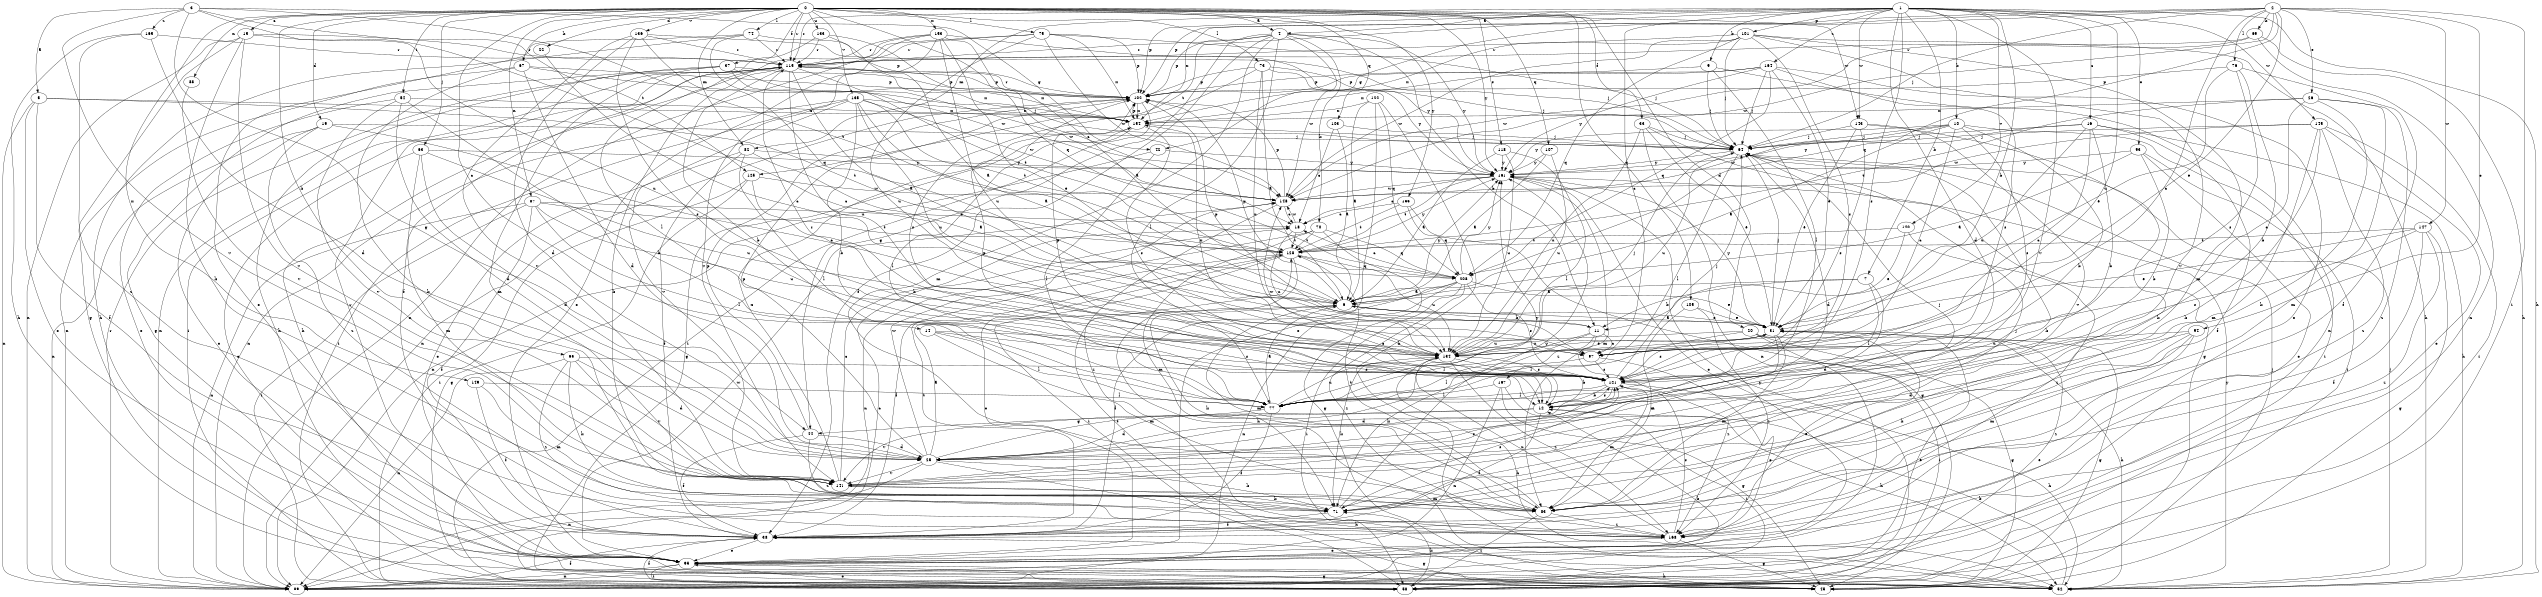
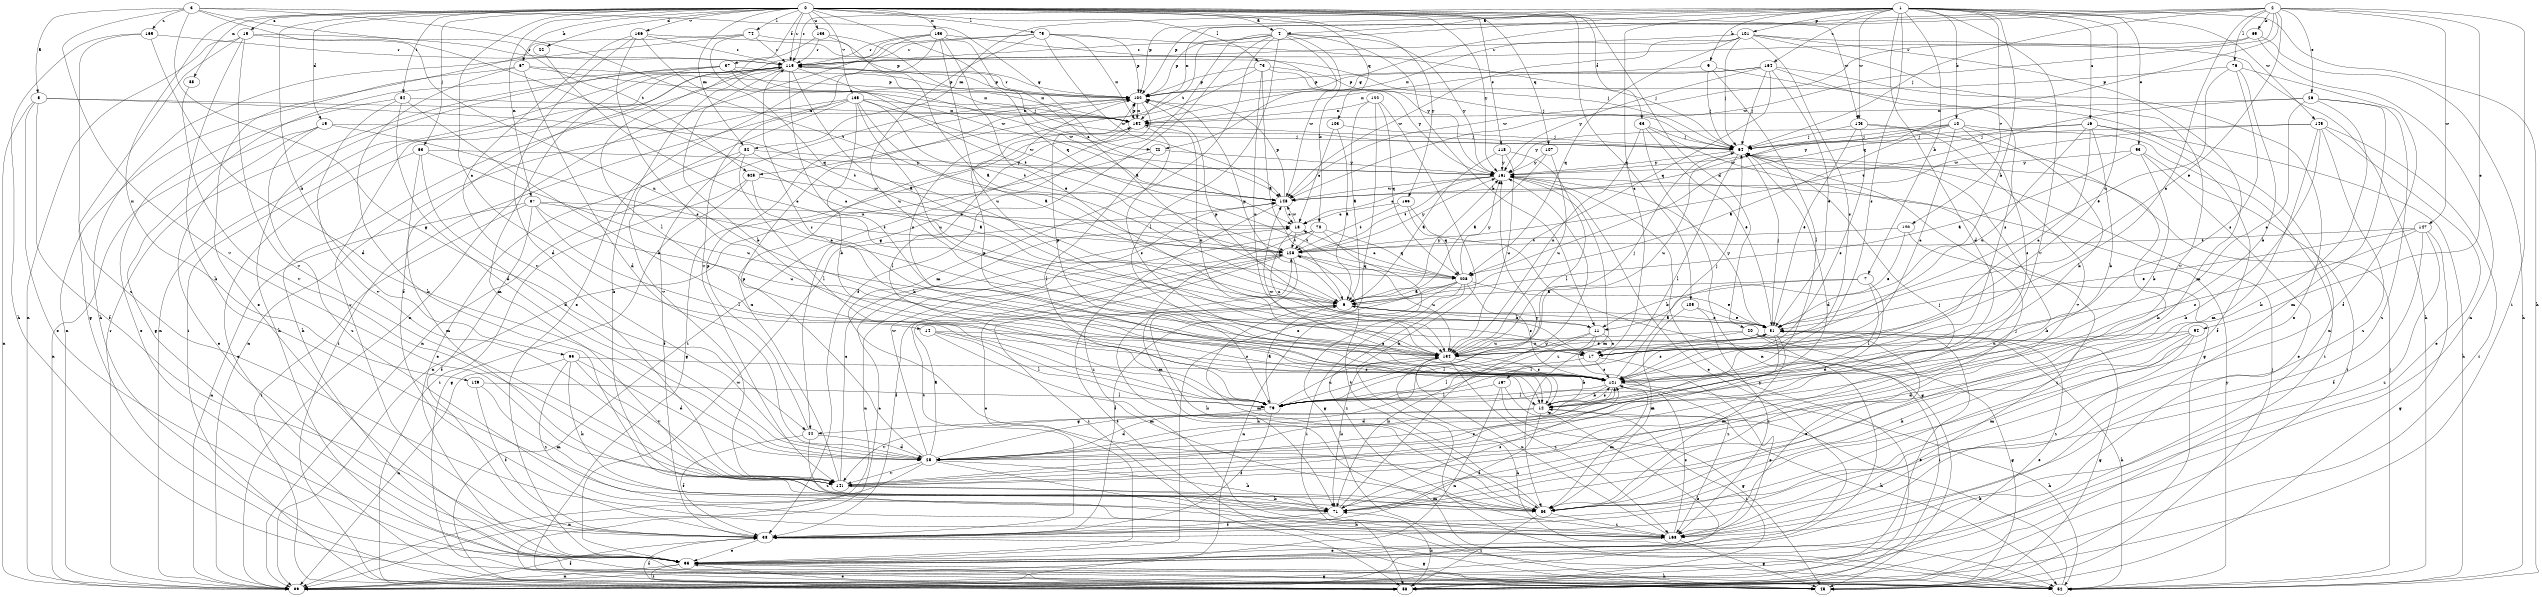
node "125": label "125" -> "625"
node "97": label "97" -> "17"
node "77": label "77" -> "79"
